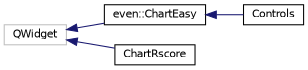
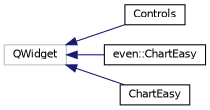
edge "Controls" -> "even::ChartEasy": now "Controls" -> "QWidget"
node "ChartRscore": label "ChartRscore" -> "ChartEasy"
